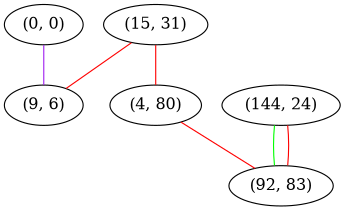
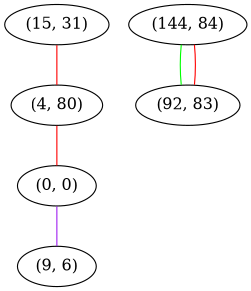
edge "(15, 31)" -- "(9, 6)": removed
node "(144, 24)": label "(144, 24)" -> "(144, 84)"
edge "(4, 80)" -- "(92, 83)": now "(4, 80)" -- "(0, 0)"
